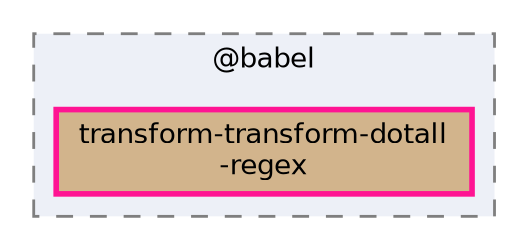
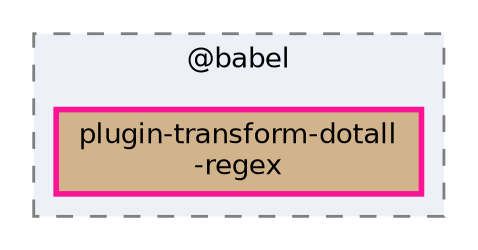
node "transform-transform-dotall -regex": label "transform-transform-dotall -regex" -> "plugin-transform-dotall -regex"
